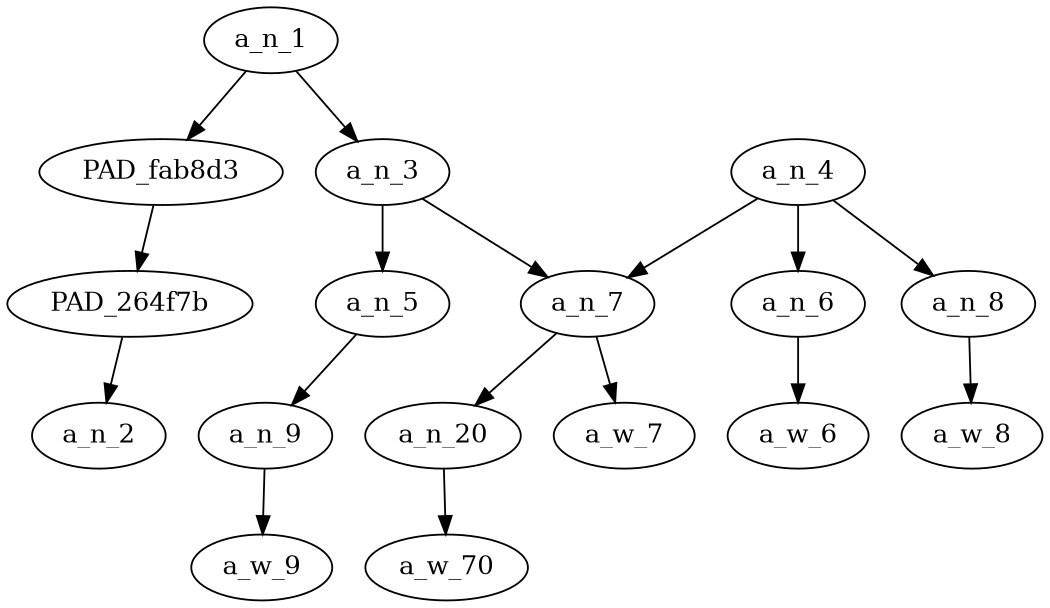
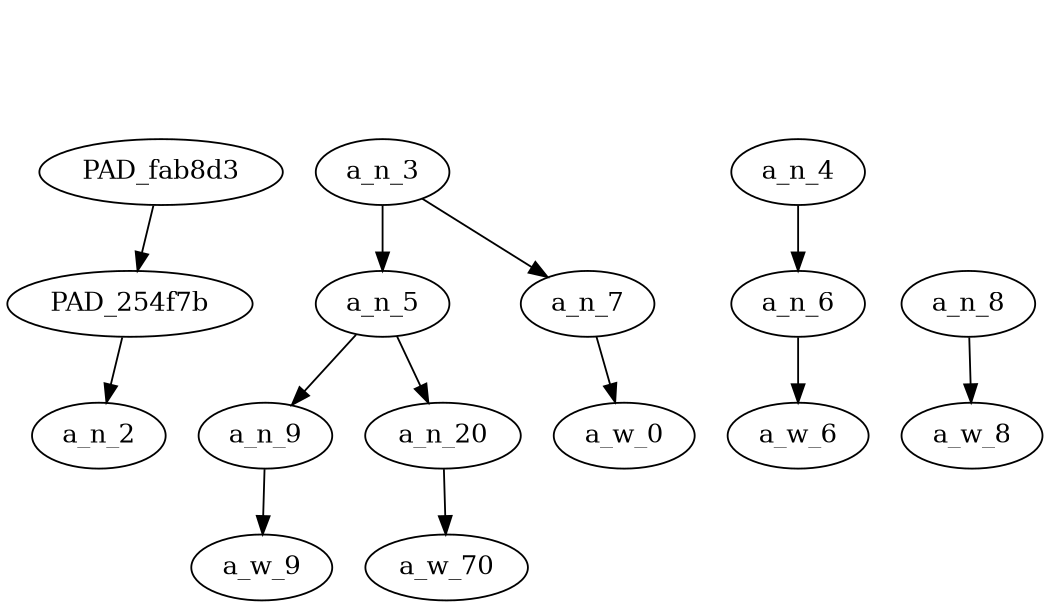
node "a_n_1": removed
edge "a_n_4" -> "a_n_8": removed
edge "a_n_4" -> "a_n_7": removed
node "PAD_264f7b": label "PAD_264f7b" -> "PAD_254f7b"
edge "a_n_7" -> "a_n_20": now "a_n_5" -> "a_n_20"
node "a_w_7": label "a_w_7" -> "a_w_0"
